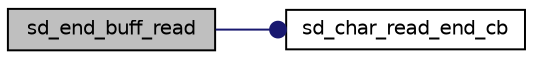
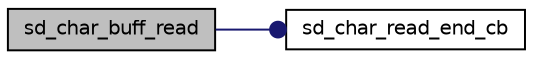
node "sd_end_buff_read": label "sd_end_buff_read" -> "sd_char_buff_read"
